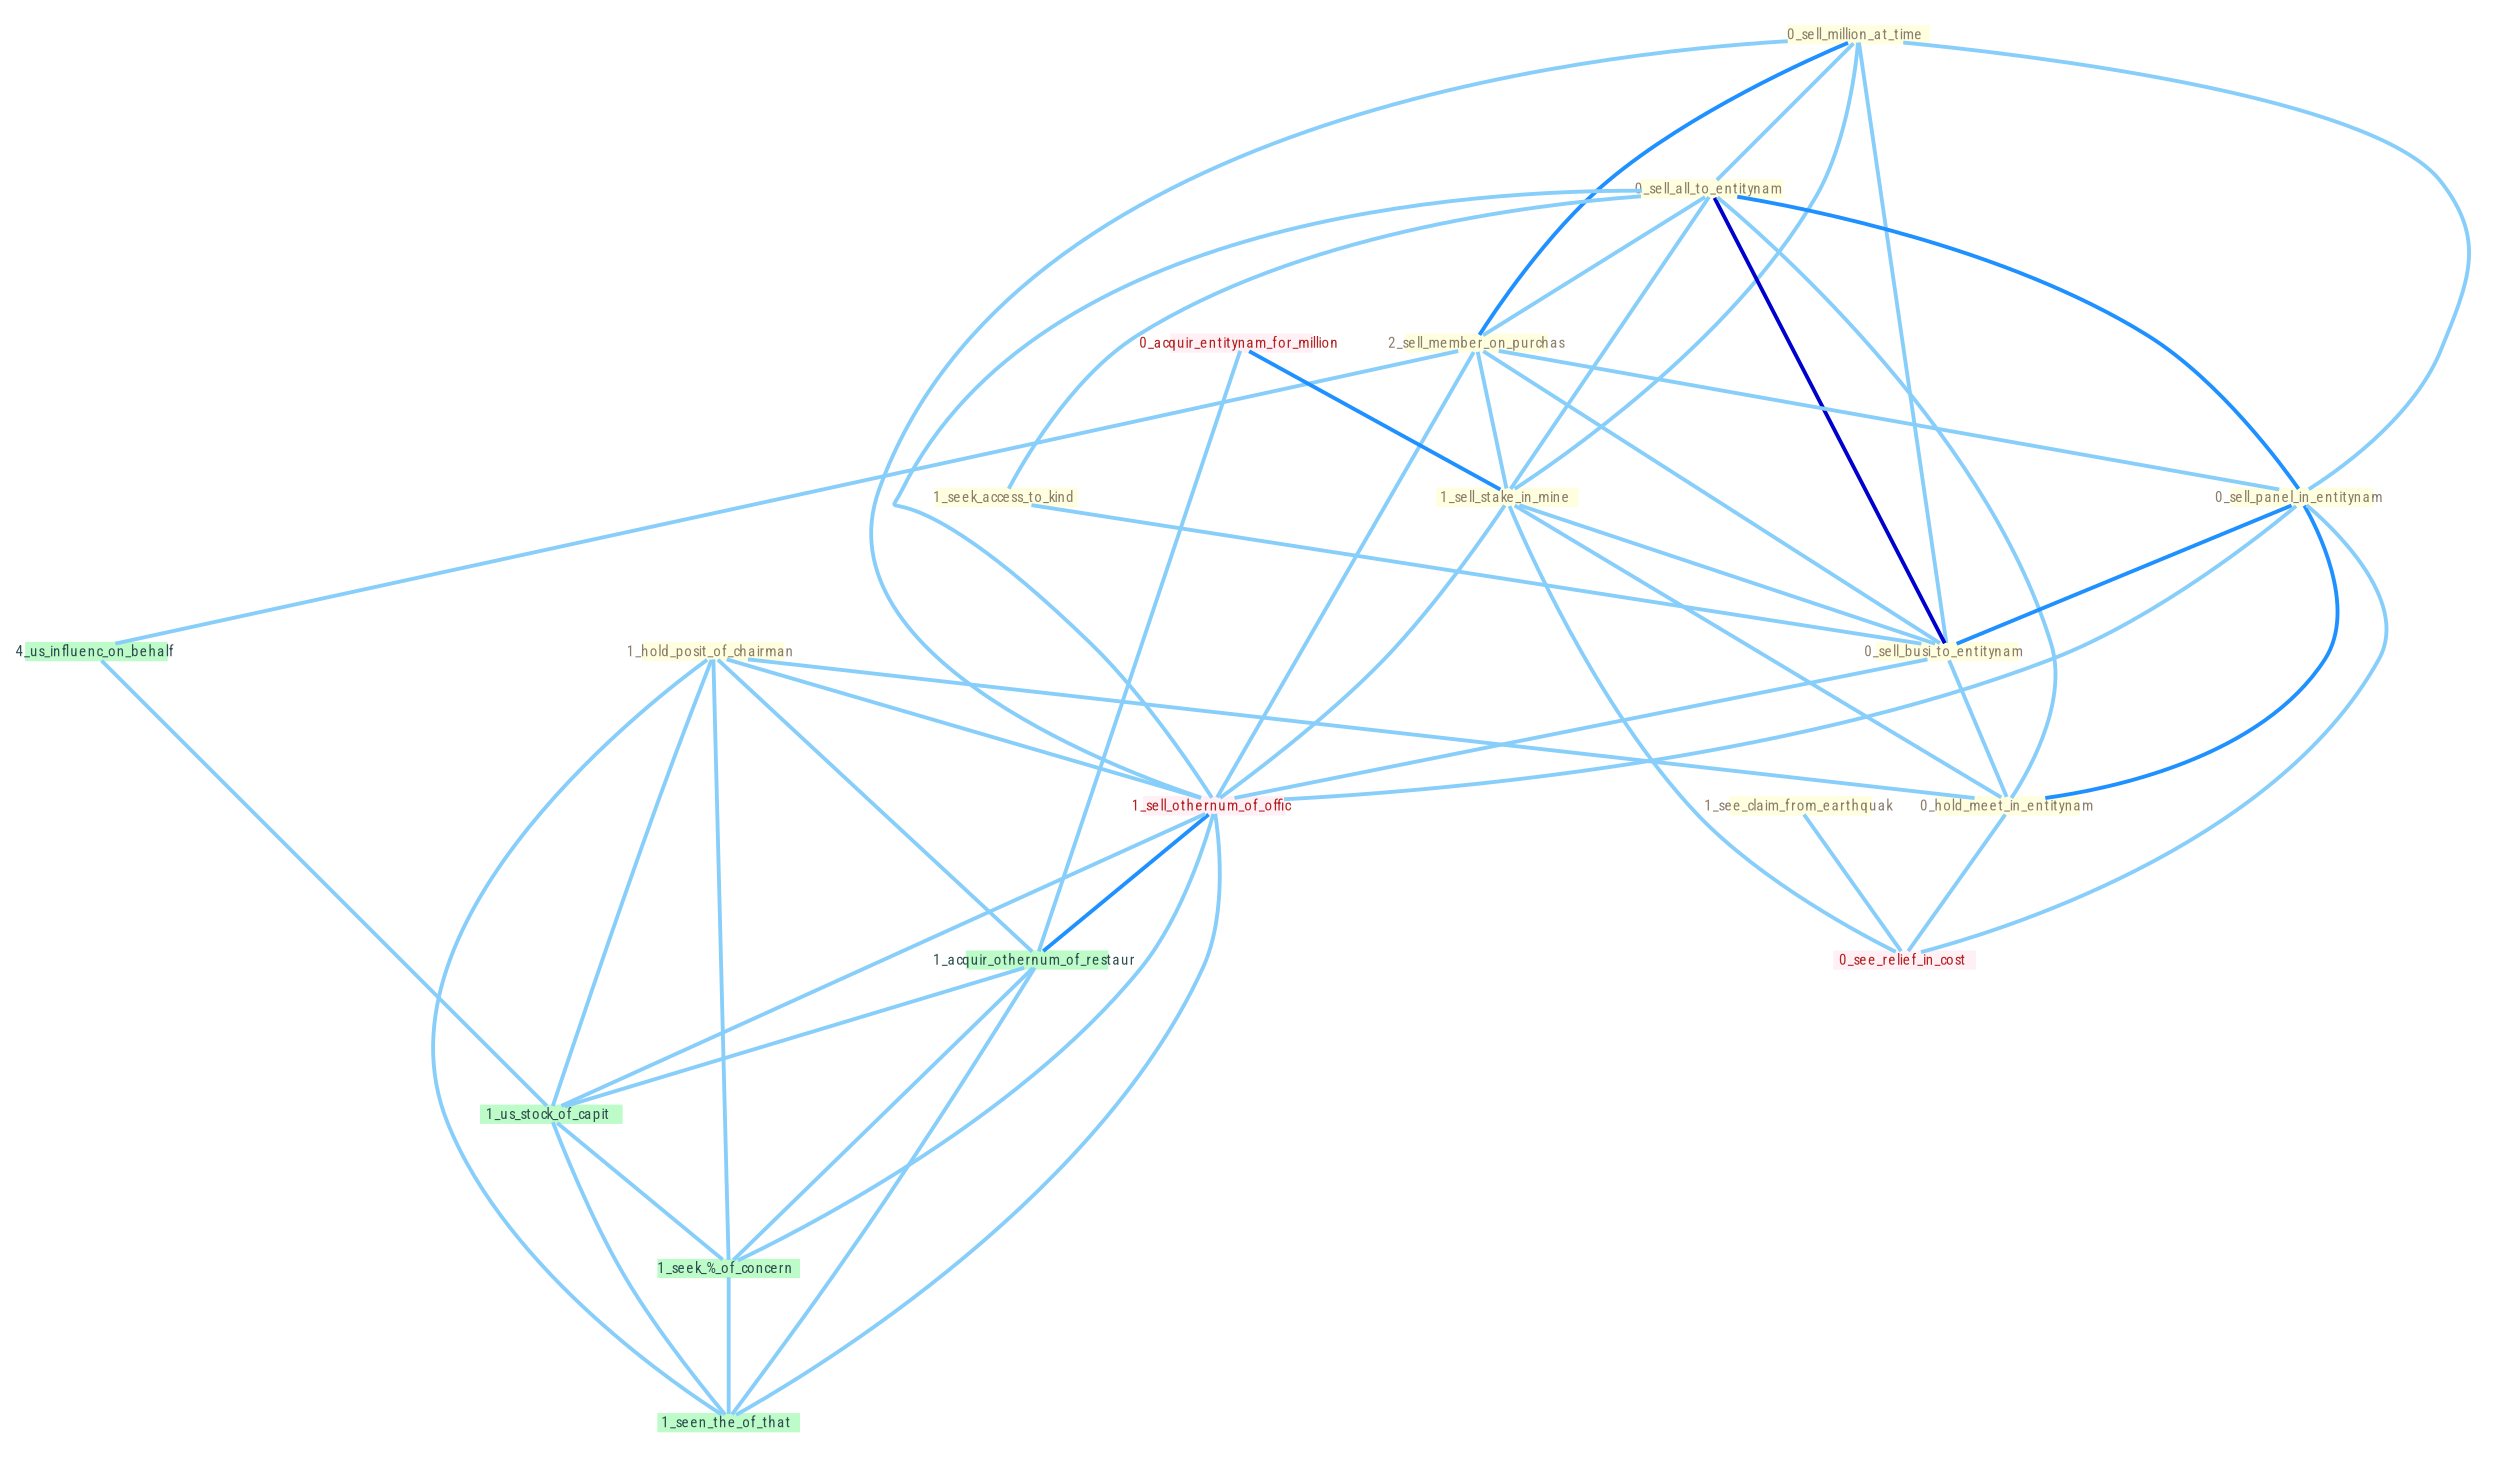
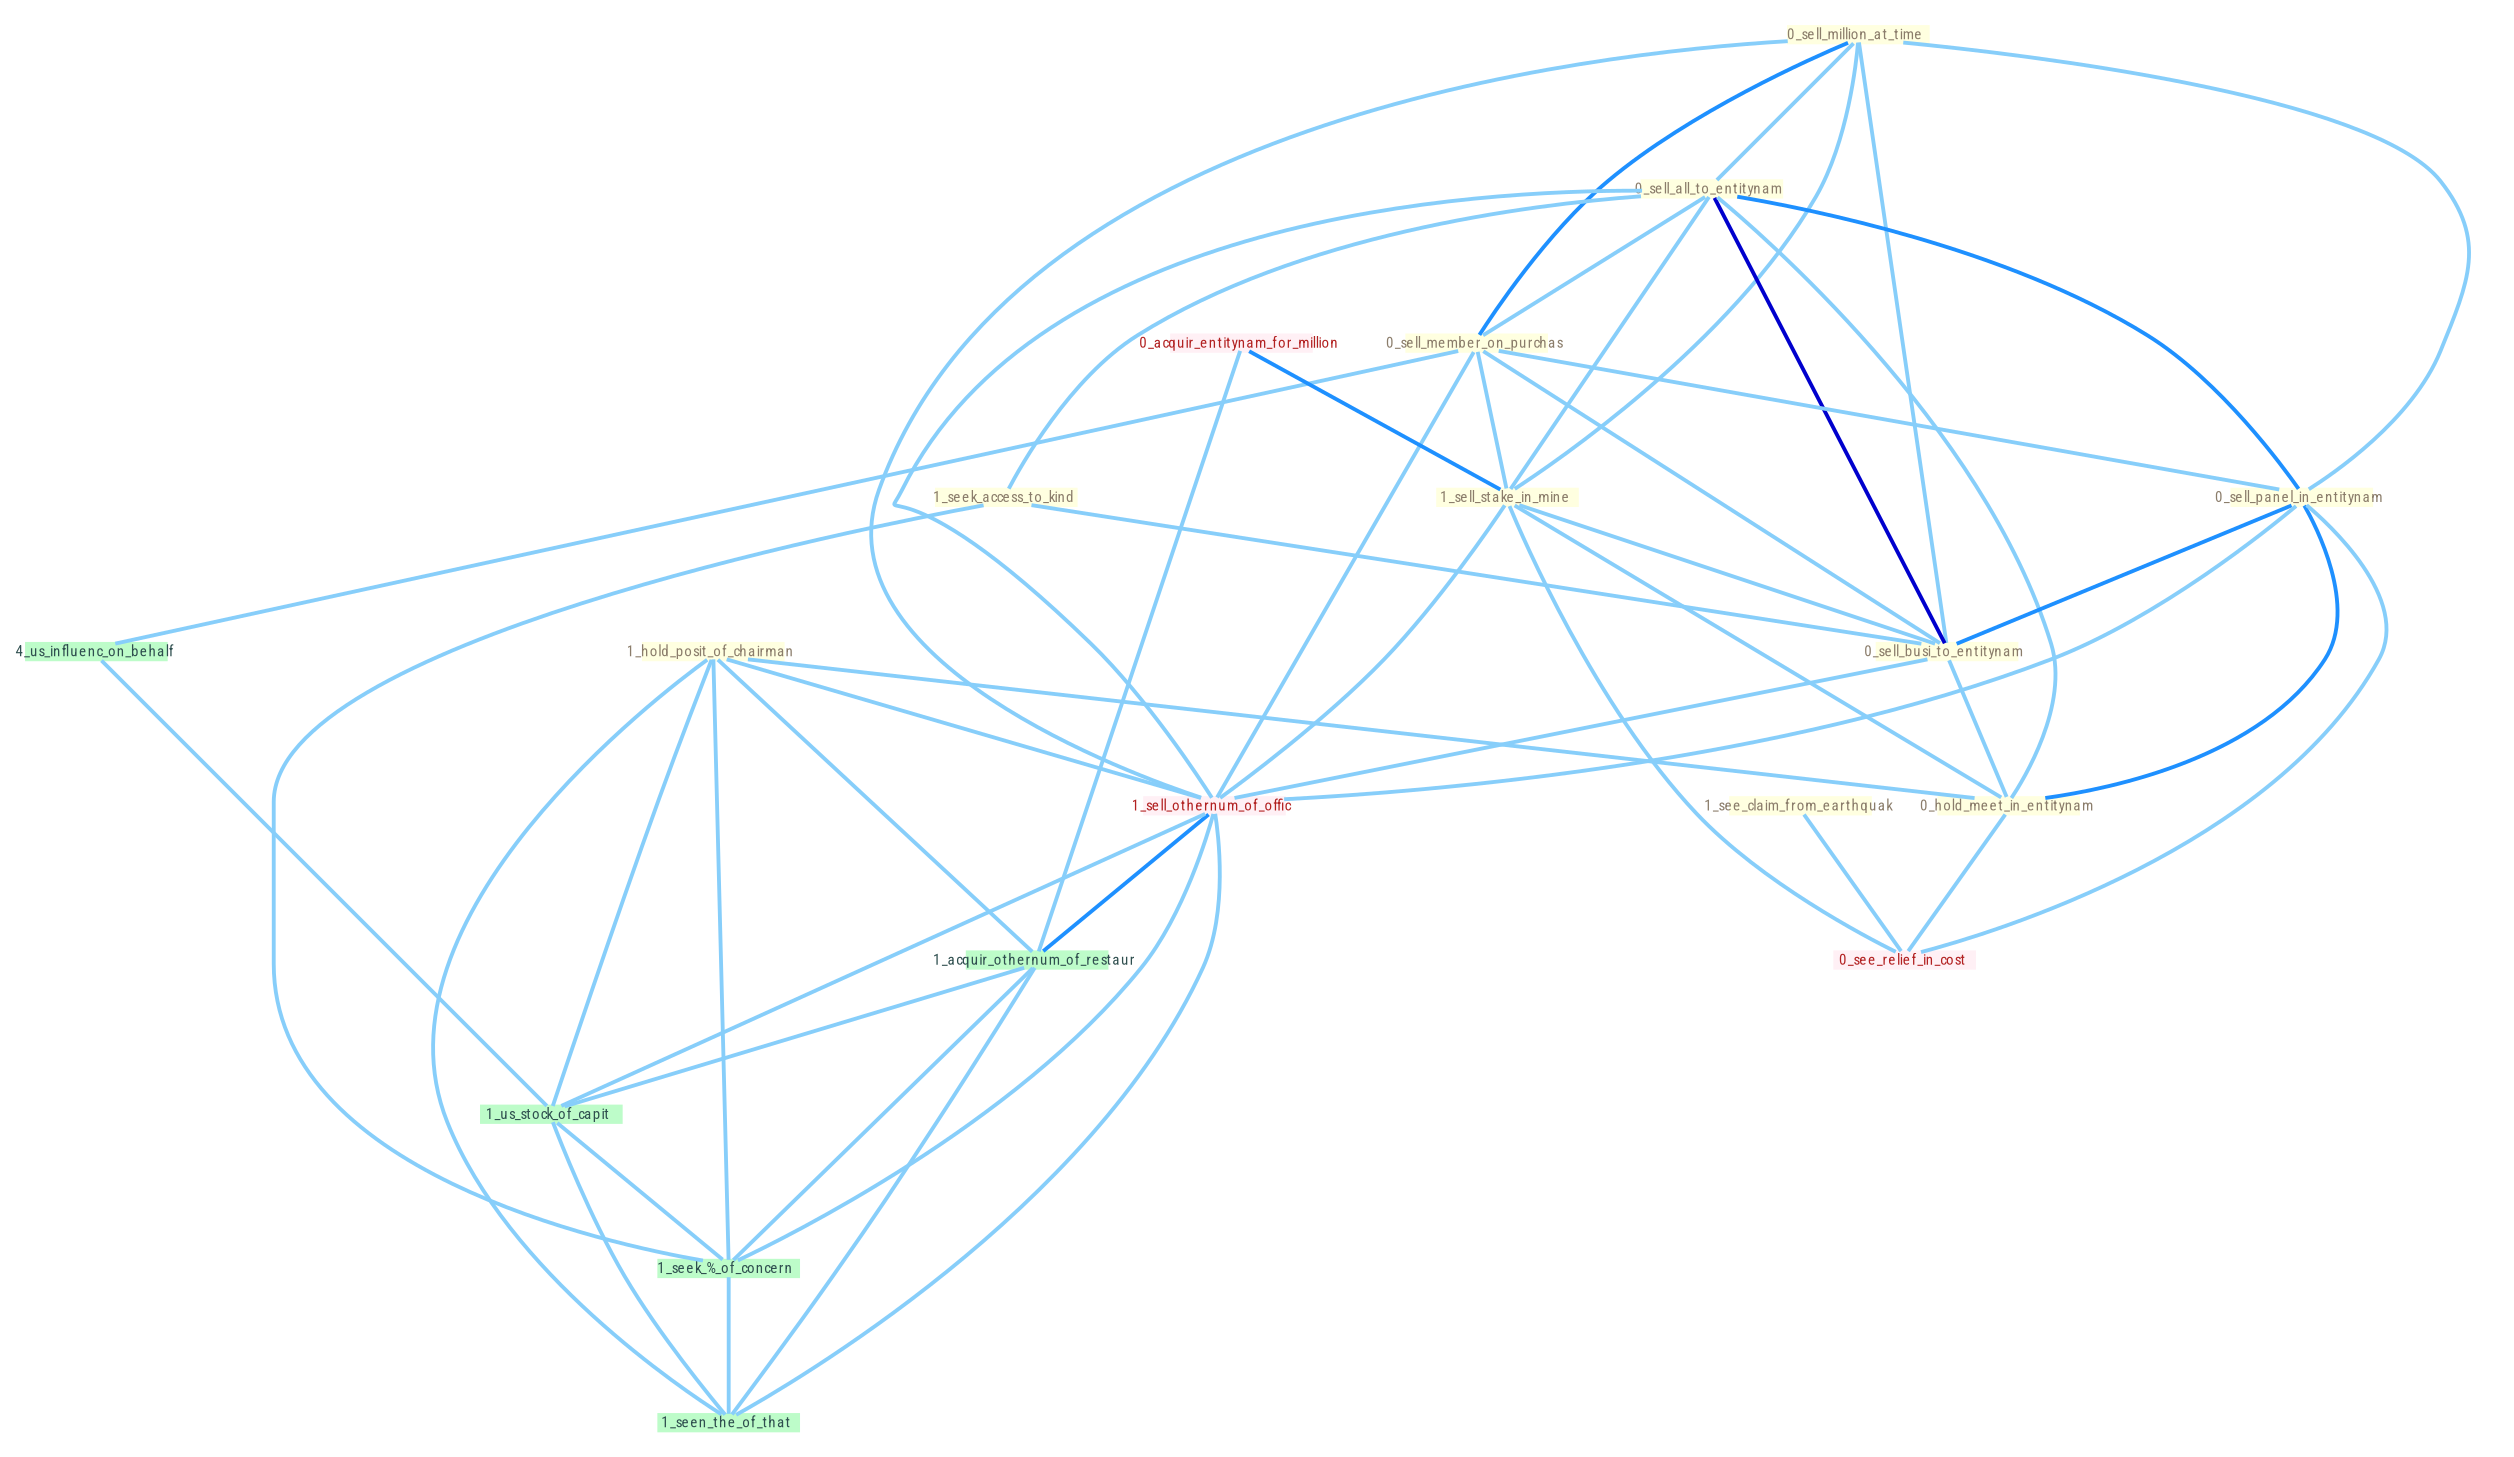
node "2_sell_member_on_purchas": label "2_sell_member_on_purchas" -> "0_sell_member_on_purchas"
edge "1_seek_access_to_kind" -- "1_seek_%_of_concern": added
